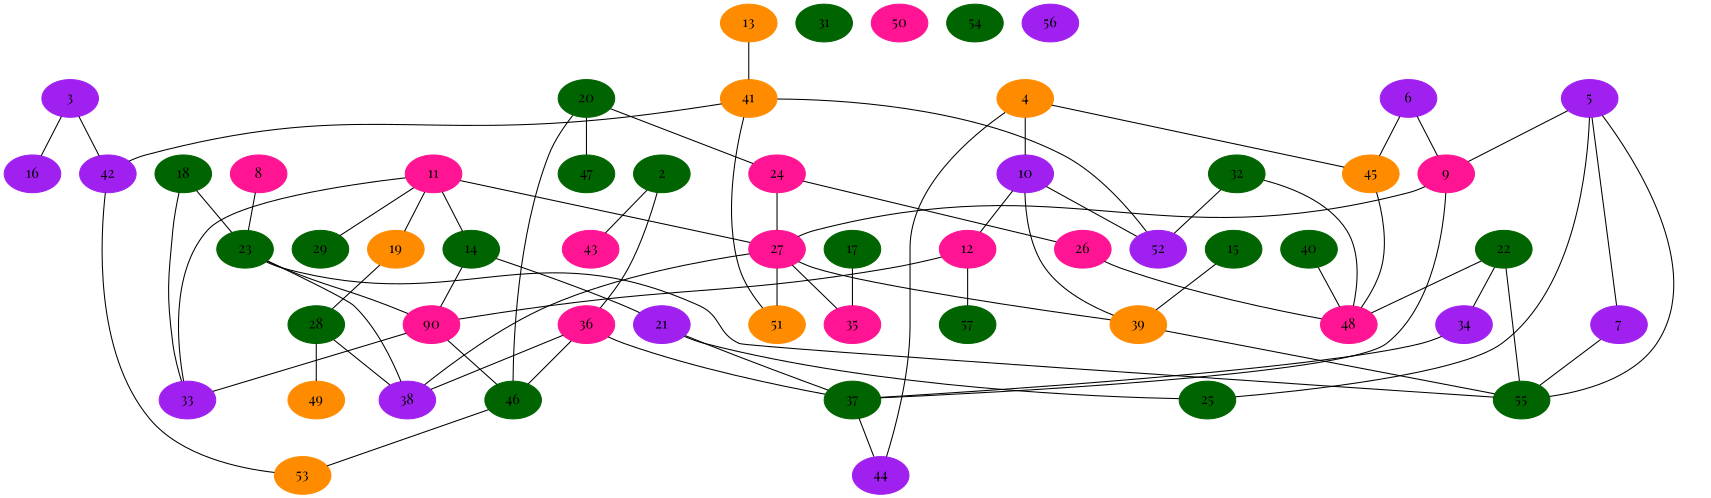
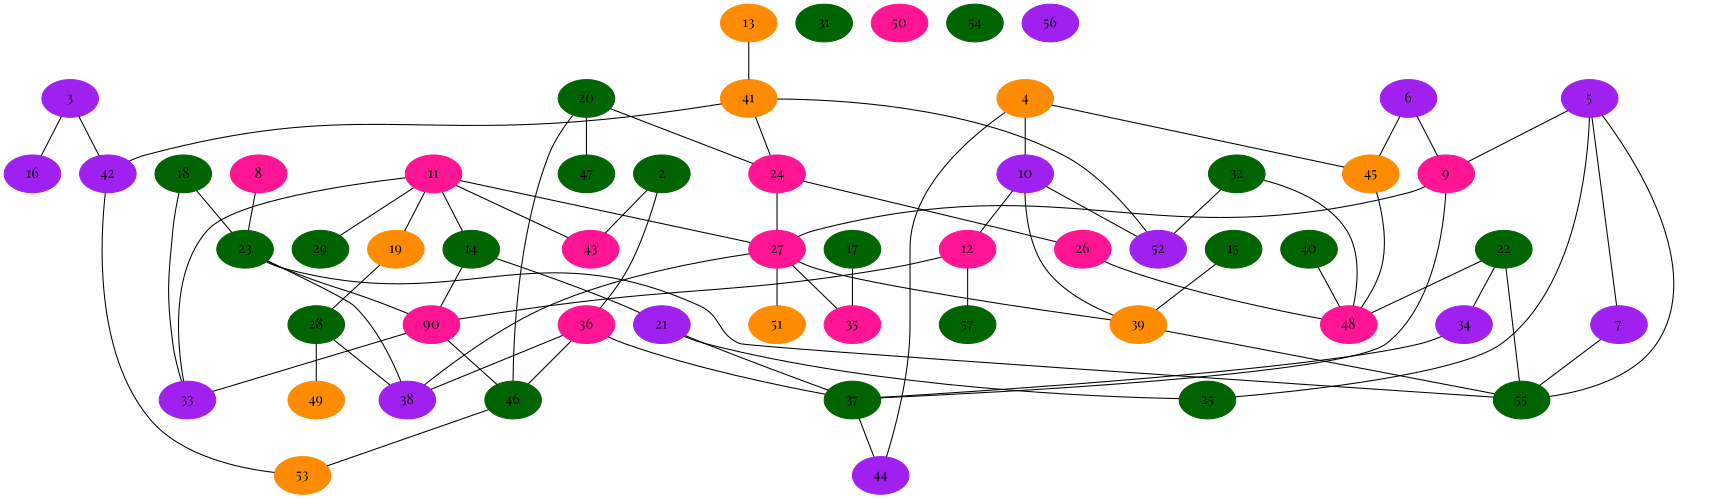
edge "11" -- "43": added
edge "41" -- "51": now "41" -- "24"
